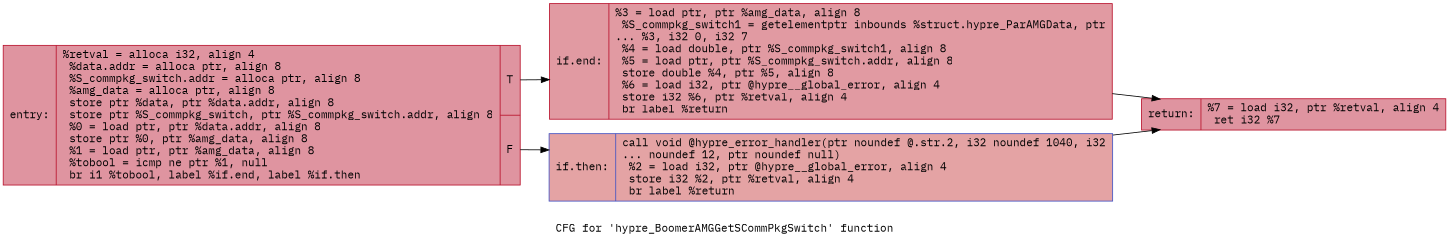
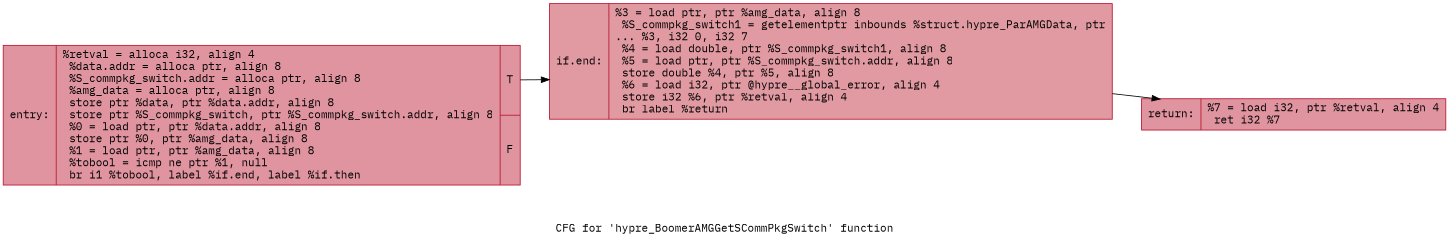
node "if.then:": removed
